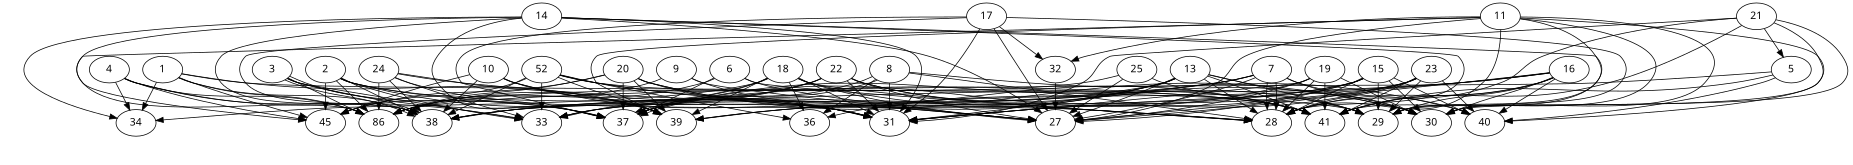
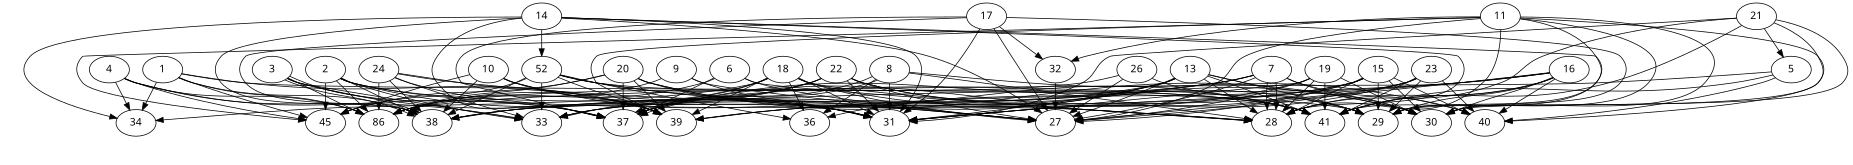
edge "14" -> "86": now "14" -> "52"
node "25": label "25" -> "26"
edge "23" -> "28": removed
